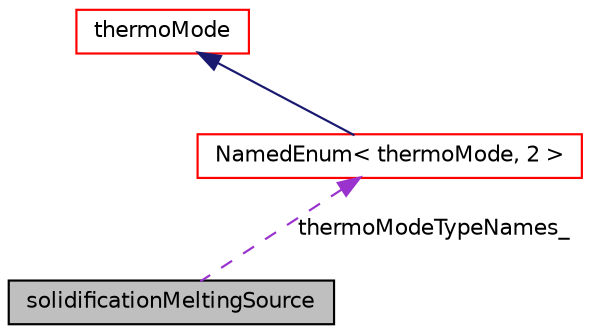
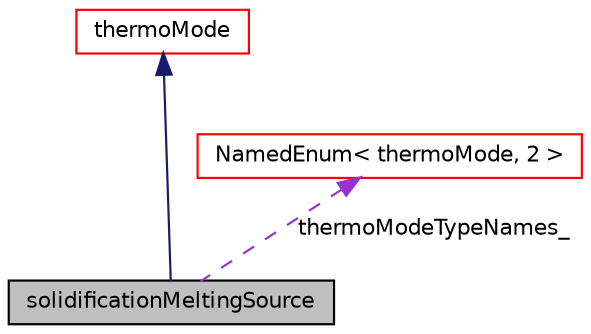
edge "NamedEnum< thermoMode, 2 >" -> "thermoMode": now "solidificationMeltingSource" -> "thermoMode"
